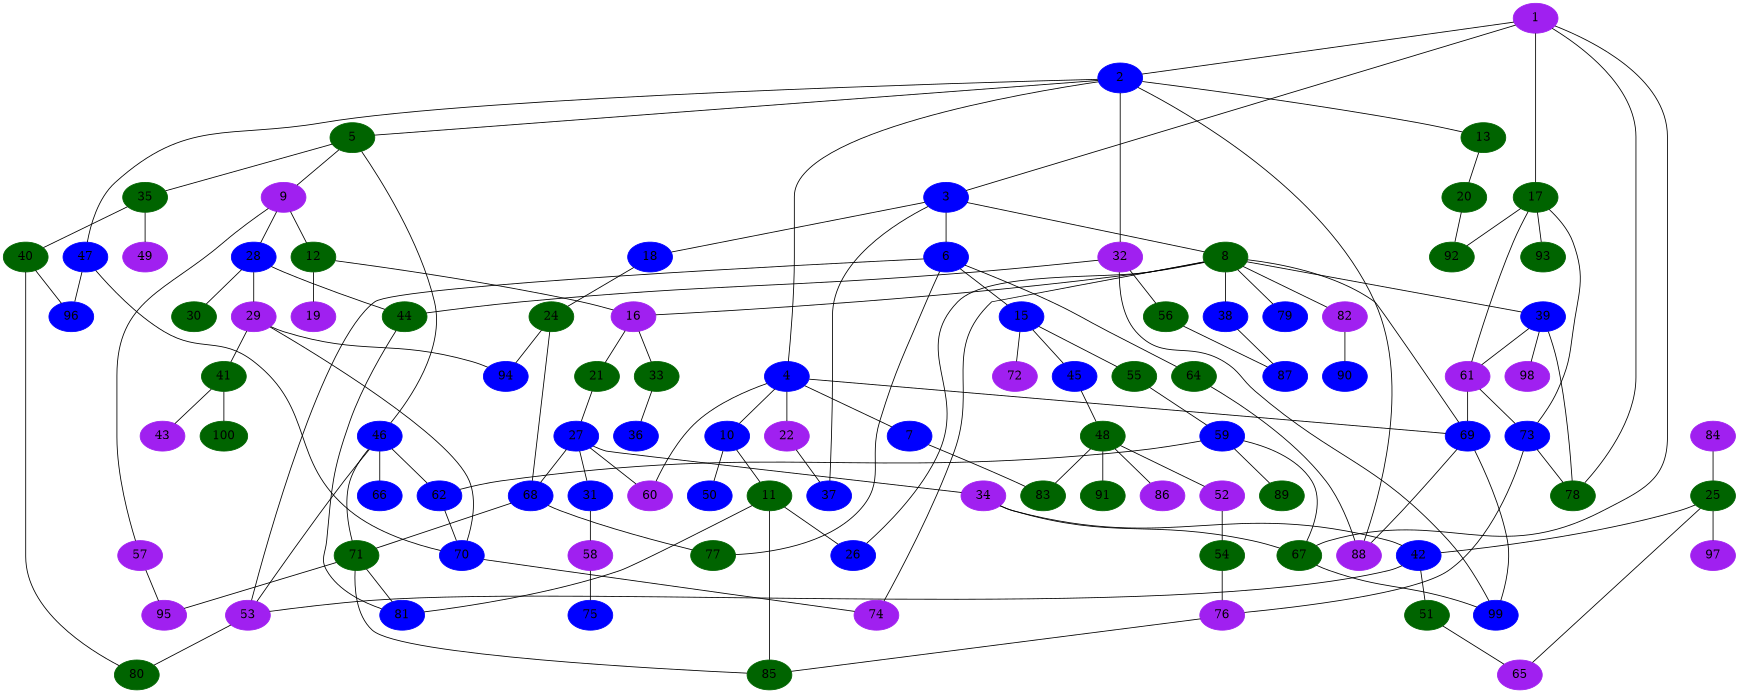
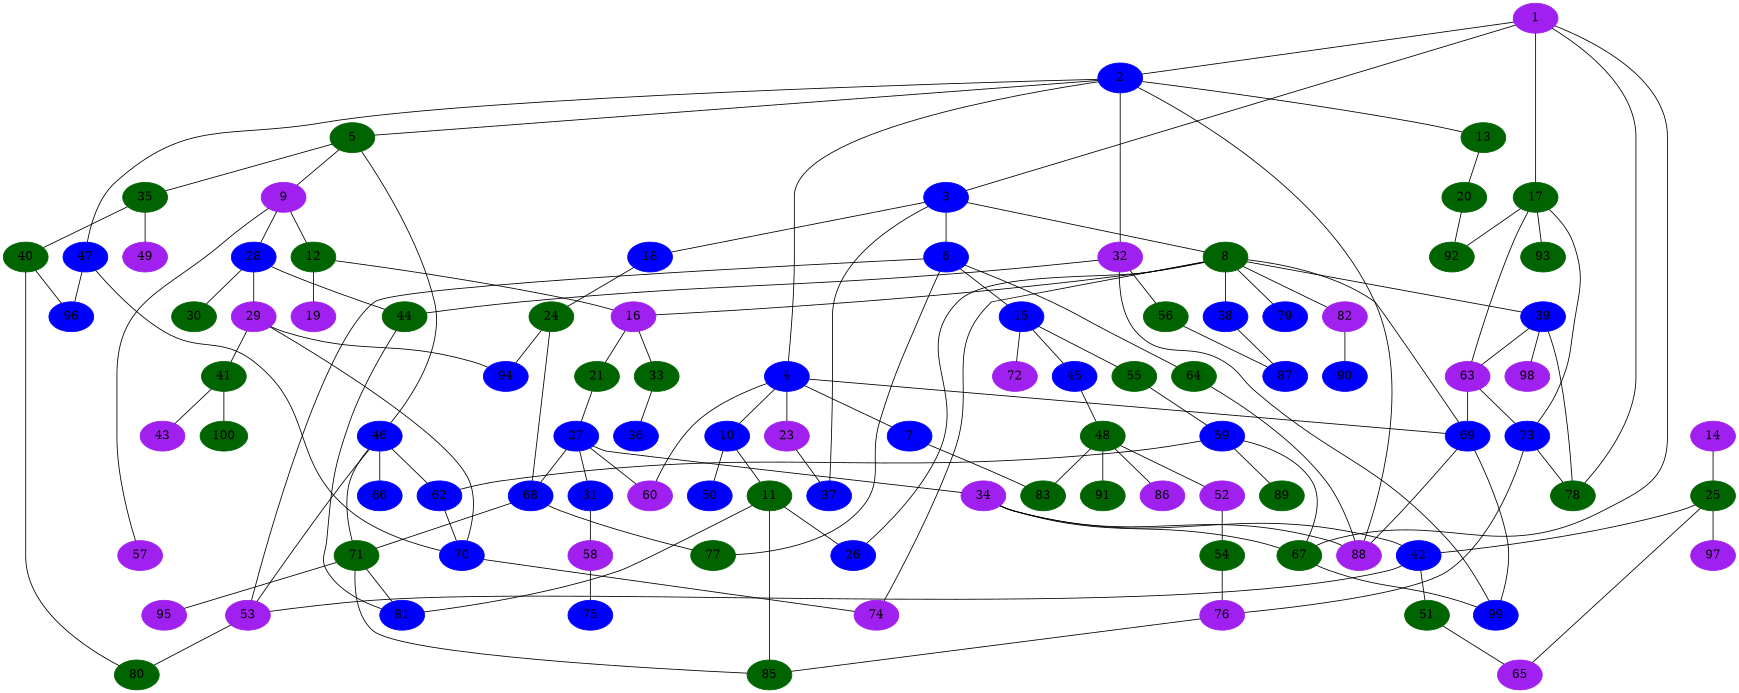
node "61": label "61" -> "63"
node "22": label "22" -> "23"
node "84": label "84" -> "14"
edge "34" -- "88": added
edge "57" -- "95": removed
